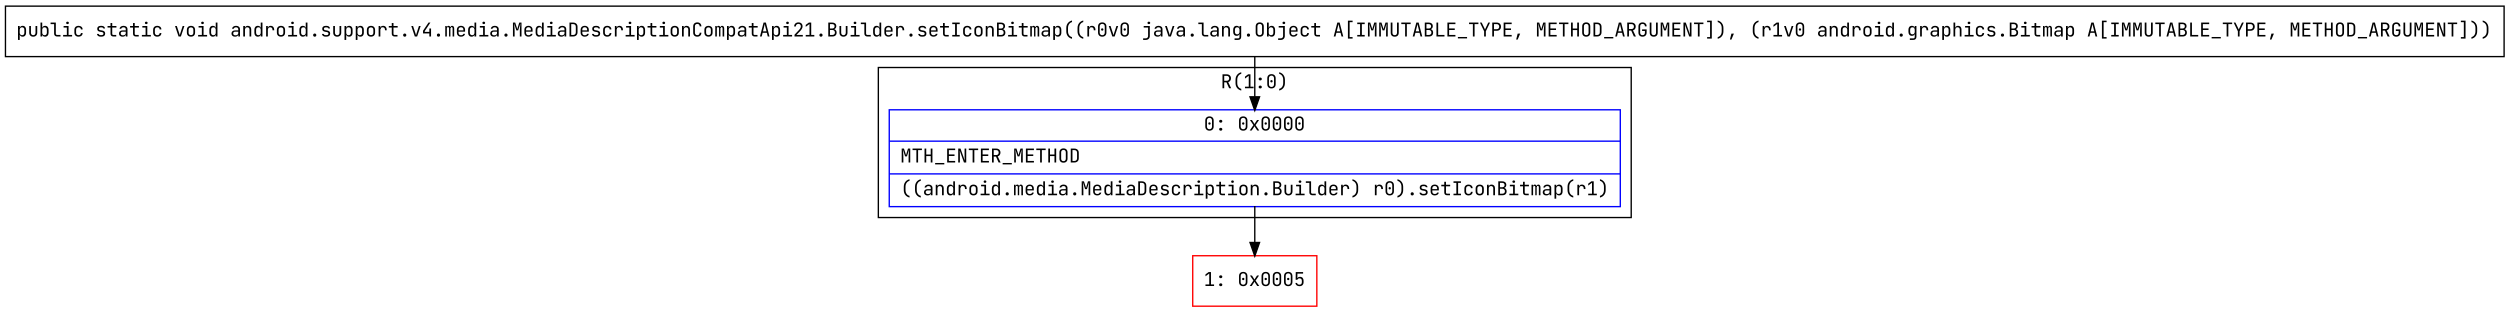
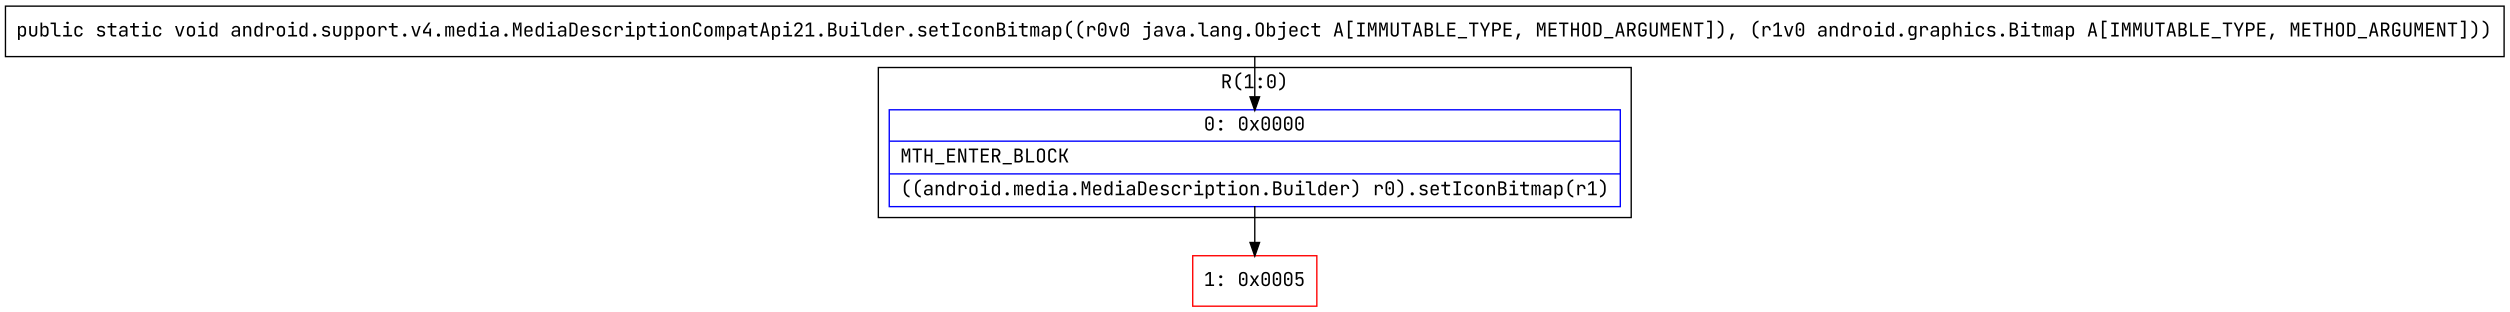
node "0: 0x0000": text "MTH_ENTER_METHOD" -> "MTH_ENTER_BLOCK"
